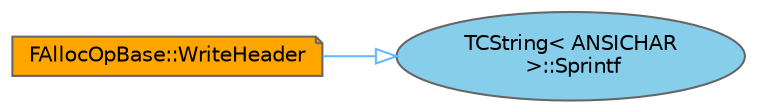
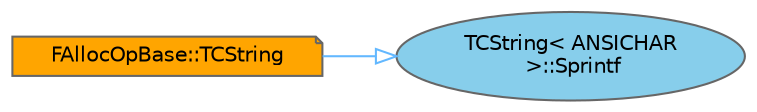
node "FAllocOpBase::WriteHeader": label "FAllocOpBase::WriteHeader" -> "FAllocOpBase::TCString"
